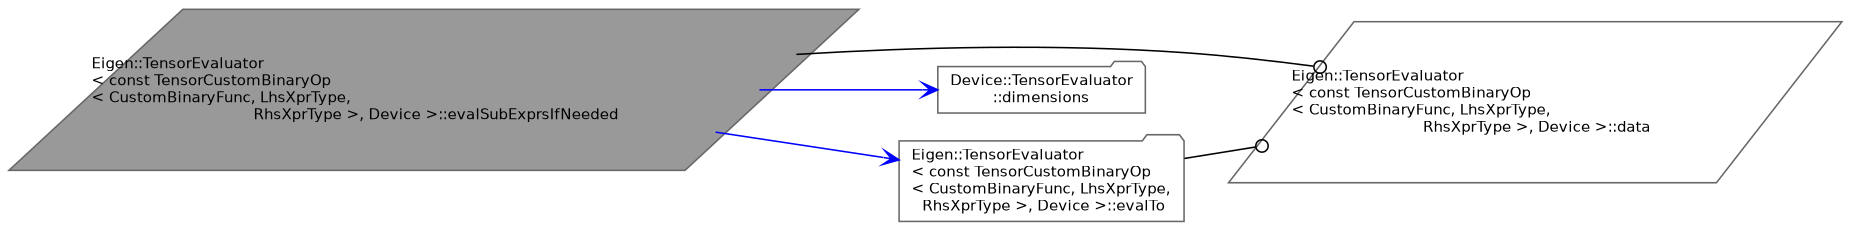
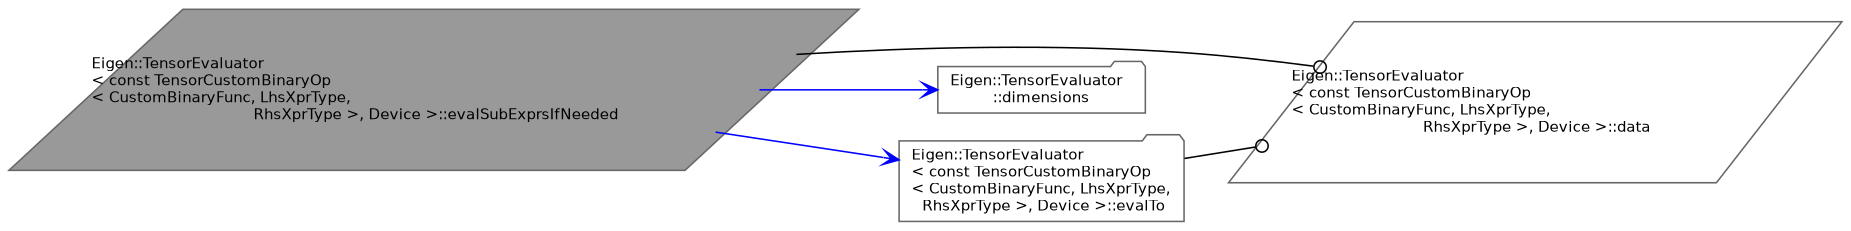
node "Device::TensorEvaluator ::dimensions": label "Device::TensorEvaluator ::dimensions" -> "Eigen::TensorEvaluator ::dimensions"
